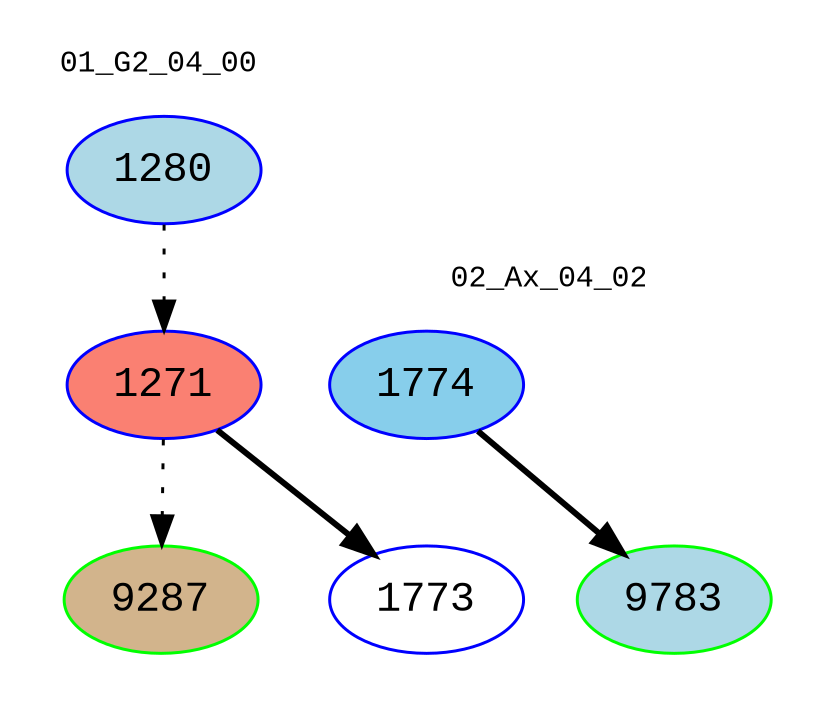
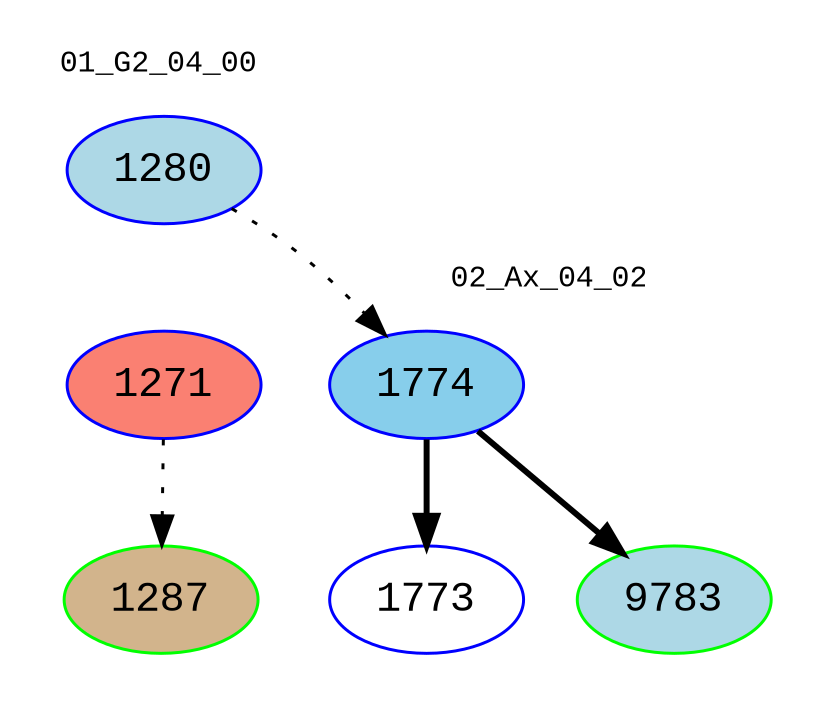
edge "1280" -> "1271": now "1280" -> "1774"
edge "1271" -> "1773": now "1774" -> "1773"
node "9287": label "9287" -> "1287"
